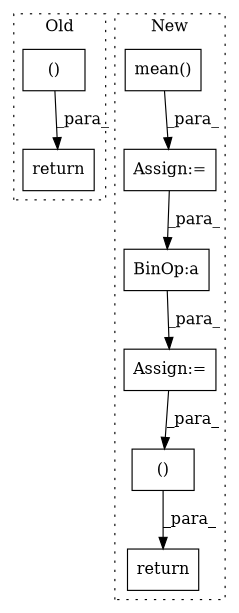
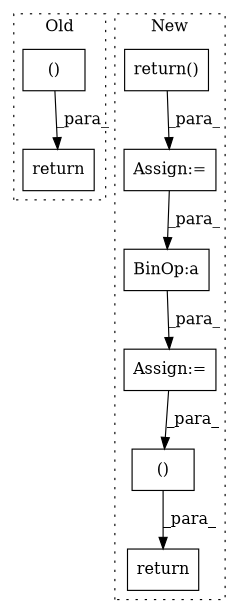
node "mean()": label "mean()" -> "return()"
